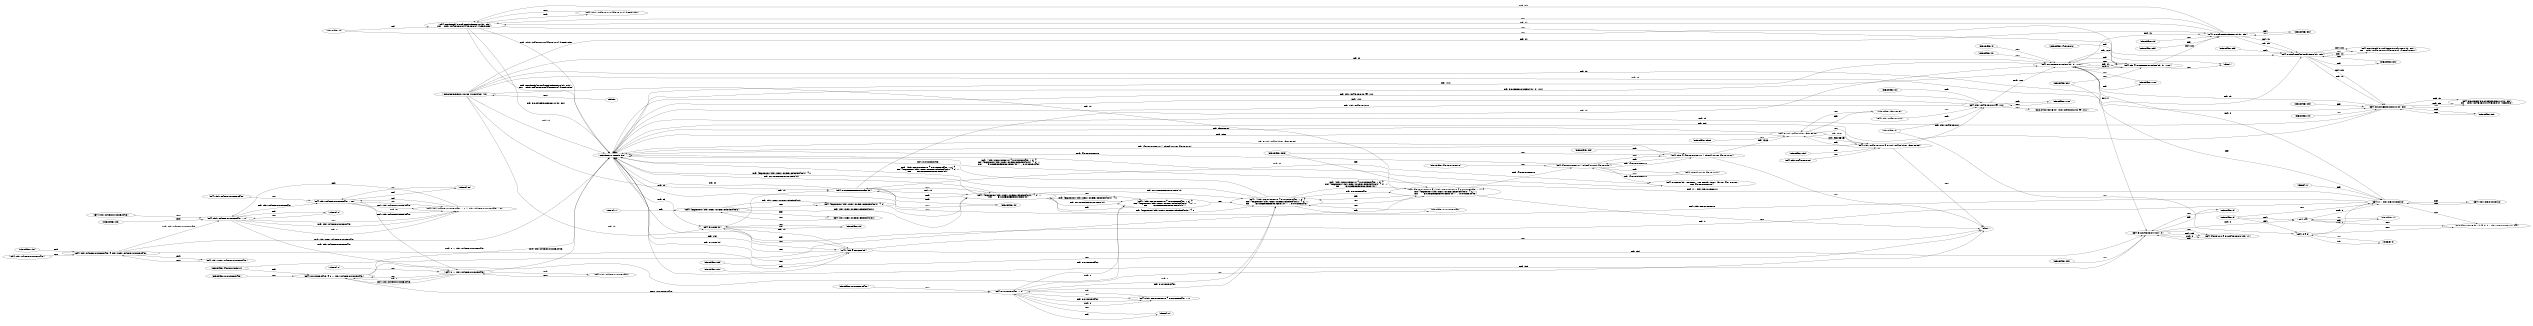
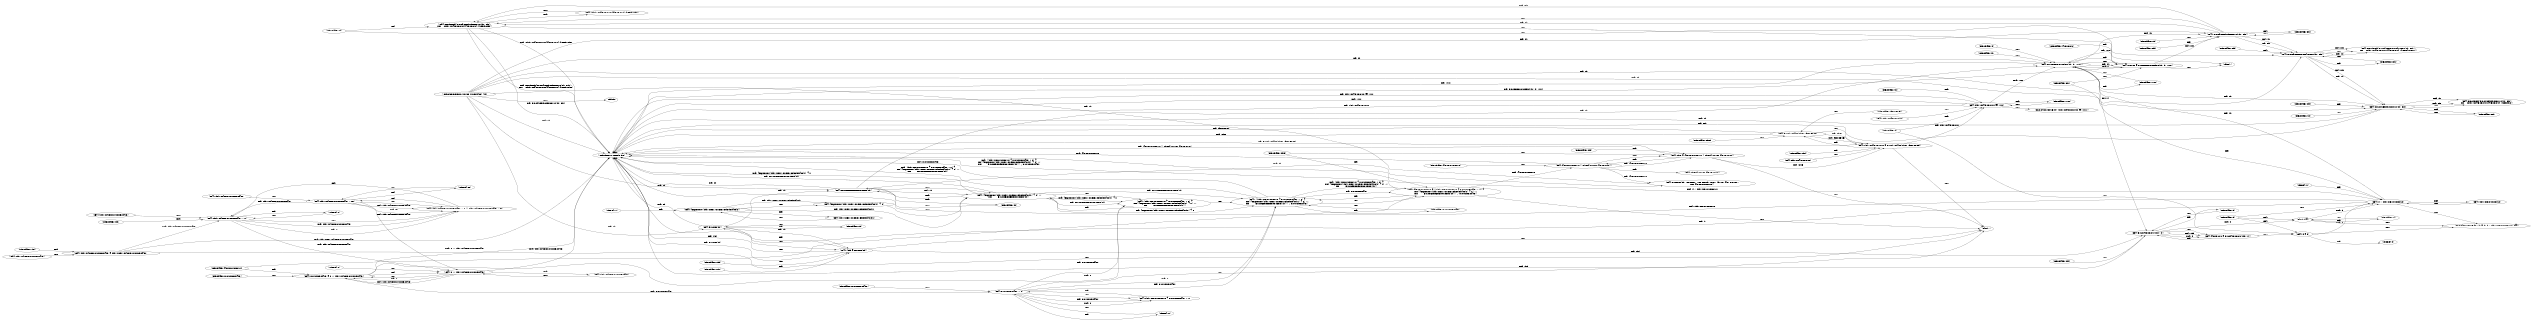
node "(Call,ext4_free_blocks_clusters(sb, gdp))": label "(Call,ext4_free_blocks_clusters(sb, gdp))" -> "(Call,ext4_free_group_clusters(sb, gdp))"
node "(Call,gdp = ext4_get_group_desc(sb, i, NULL))": label "(Call,gdp = ext4_get_group_desc(sb, i, NULL))" -> "(Call,struct = ext4_get_group_desc(sb, i, NULL))"
edge "1000101" -> "(MethodParameterIn,struct super_block *sb)": reversed
edge "(Call,i < sbi->s_groups_count)" -> "(Call,ext4_get_group_desc(sb, i, NULL))": label "DDG: i" -> "DDG: sb"
edge "(Call,ext4_kvzalloc(size, GFP_KERNEL))" -> "(Identifier,GFP_KERNEL)": removed, label "CFG:"
edge "(Call,size = flex_group_count * sizeof(struct flex_groups))" -> "(Call,ext4_kvzalloc(size, GFP_KERNEL))": now "(Call,size = flex_group_count * sizeof(struct flex_groups))" -> "(Call,sbi->s_flex_groups = ext4_kvzalloc(size, GFP_KERNEL))"
edge "(Call,sizeof(struct flex_groups))" -> "(Call,flex_group_count * sizeof(struct flex_groups))": removed, label "AST:"
node "(Call,EXT4_DESC_PER_BLOCK_GFP(sb))": label "(Call,EXT4_DESC_PER_BLOCK_GFP(sb))" -> "(Call,EXT4_DESC_PER_BLOCK_BITS(sb))"
edge "(MethodReturn,static int)" -> "(Call,EXT4_SB(sb))": reversed
edge "(Call,sbi->s_log_groups_per_flex < 1)" -> "(Call,sbi->s_log_groups_per_flex > 31)": reversed
node "(Call,i++)": label "(Call,i++)" -> "(Block,i++)"
edge "(Literal,0)" -> "(Call,i = 0)": now "(Call,flex_group = ext4_flex_group(sbi, i))" -> "(Call,i = 0)"
node "(Call,sbi->s_es->s_log_groups_per_flex)": removed
edge "(Call,groups_per_flex = 1 << sbi->s_log_groups_per_flex)" -> "(Call,1 << sbi->s_log_groups_per_flex)": added, label "CFG:"
edge "(Call,groups_per_flex = 1 << sbi->s_log_groups_per_flex)" -> "(Call,groups_per_flex - 1)": label "DESC: groups_per_flex" -> "DDG: groups_per_flex"
